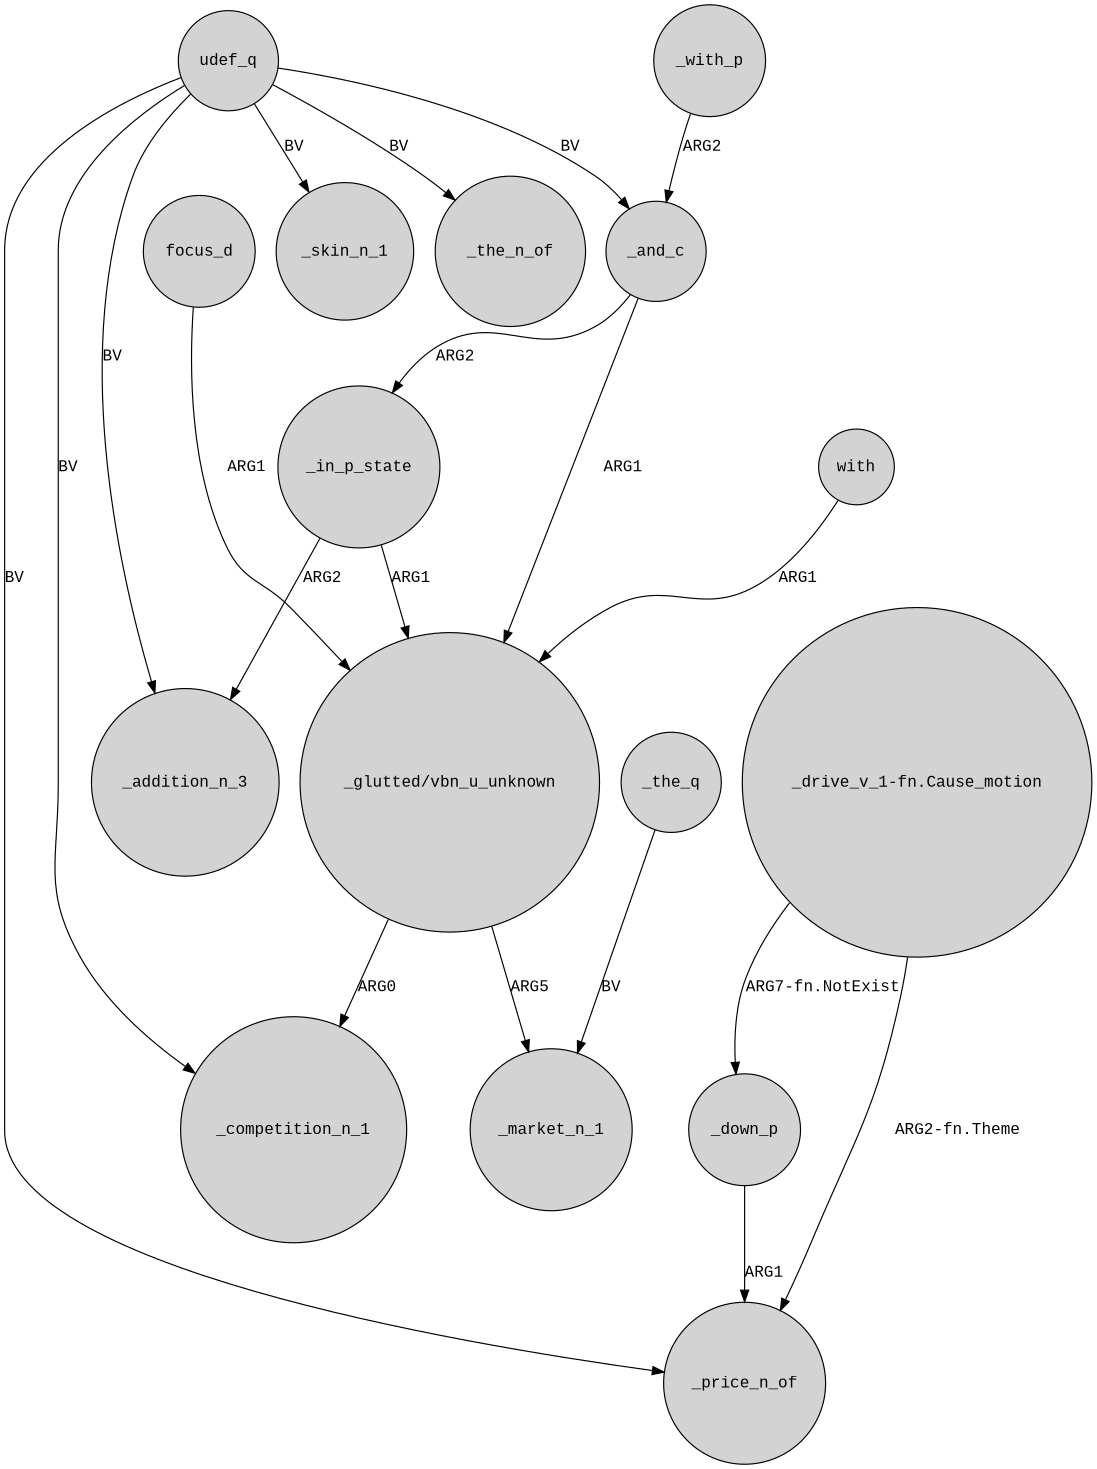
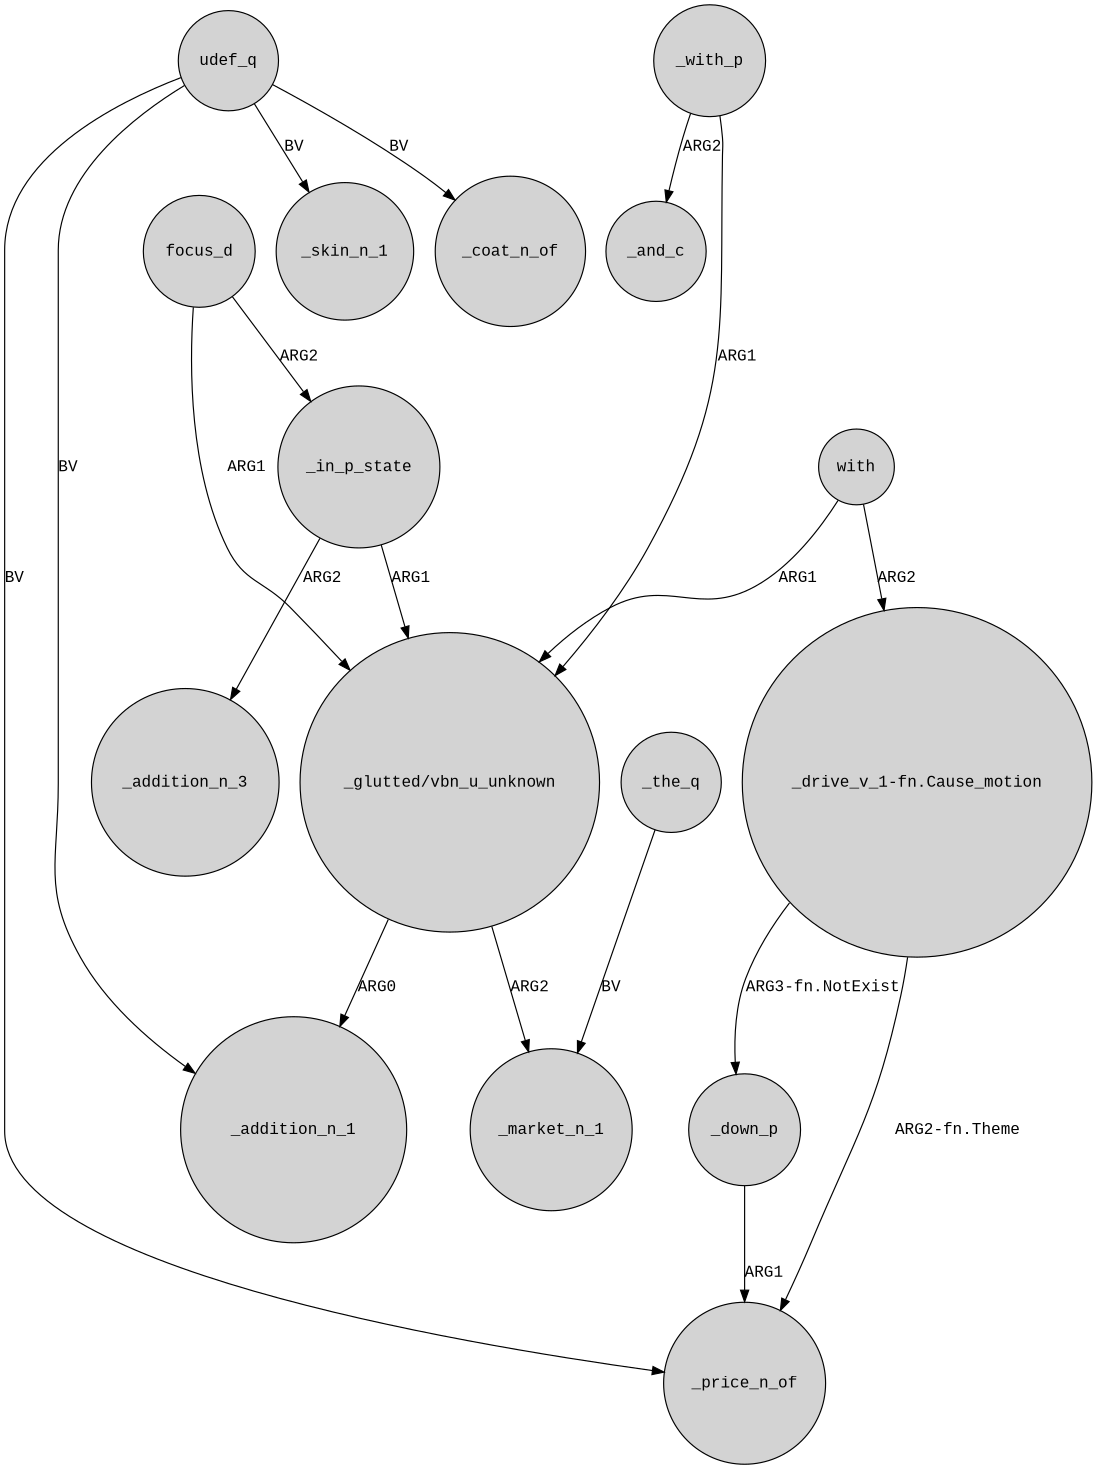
edge "udef_q" -> "_and_c": removed, label "BV"
node "_the_n_of": label "_the_n_of" -> "_coat_n_of"
edge "_and_c" -> "_in_p_state": now "focus_d" -> "_in_p_state"
edge "udef_q" -> "_addition_n_3": removed, label "BV"
edge "_and_c" -> "_glutted/vbn_u_unknown": now "_with_p" -> "_glutted/vbn_u_unknown"
edge "with" -> "_drive_v_1-fn.Cause_motion": added, label "ARG2"
edge "_glutted/vbn_u_unknown" -> "_market_n_1": label "ARG5" -> "ARG2"
edge "_drive_v_1-fn.Cause_motion" -> "_down_p": label "ARG7-fn.NotExist" -> "ARG3-fn.NotExist"
node "_competition_n_1": label "_competition_n_1" -> "_addition_n_1"
